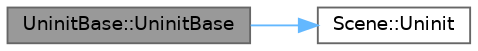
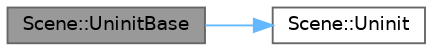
node "UninitBase::UninitBase": label "UninitBase::UninitBase" -> "Scene::UninitBase"
